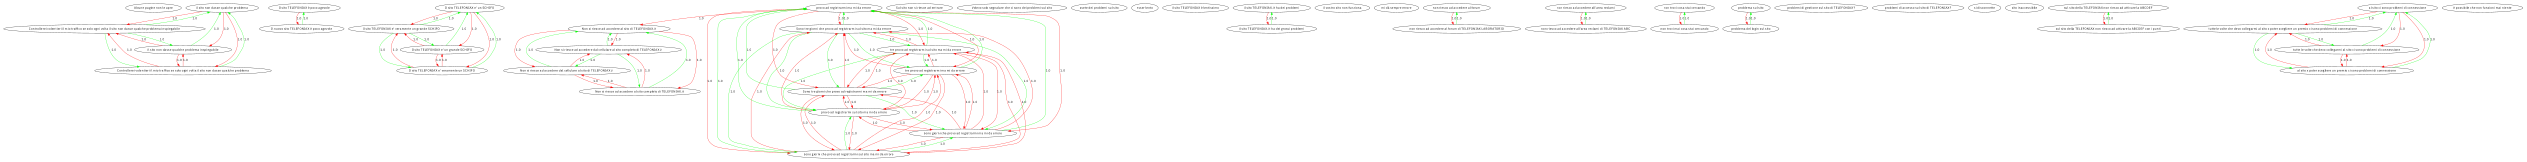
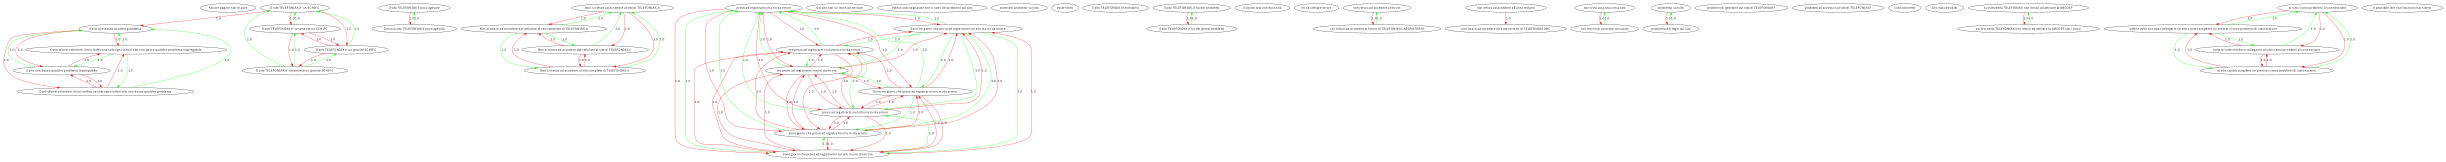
edge "provo ad registrarmi ma mi da errore" -> "Non si riesce ad accedere al sito di TELEFONIAX.it": now "provo ad registrarmi ma mi da errore" -> "provo ad registrarmi sul sito ma mi da errore"
edge "Il sito TELEFONIAX e' un SCHIFO" -> "Il sito TELEFONIAX e' veramente un grande SCHIFO": now "Il sito TELEFONIAX e' un SCHIFO" -> "il sito non dasse qualche problema"
edge "non riesco ad accedere all'area reclami di TELEFONIAX ABC" -> "non riesco ad accedere all'area reclami": removed, label "1.0"
edge "tre provo ad registrarmi sul sito ma mi da errore" -> "Sono tre giorni che provo ad registrarmi ma mi da errore": removed, label "1.0"
